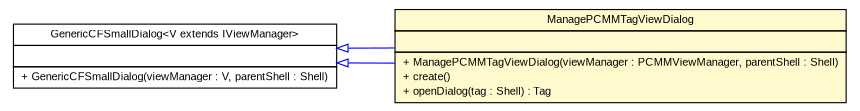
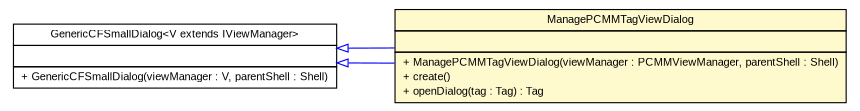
node "ManagePCMMTagViewDialog": text "+ openDialog(tag : Shell) : Tag" -> "+ openDialog(tag : Tag) : Tag"
